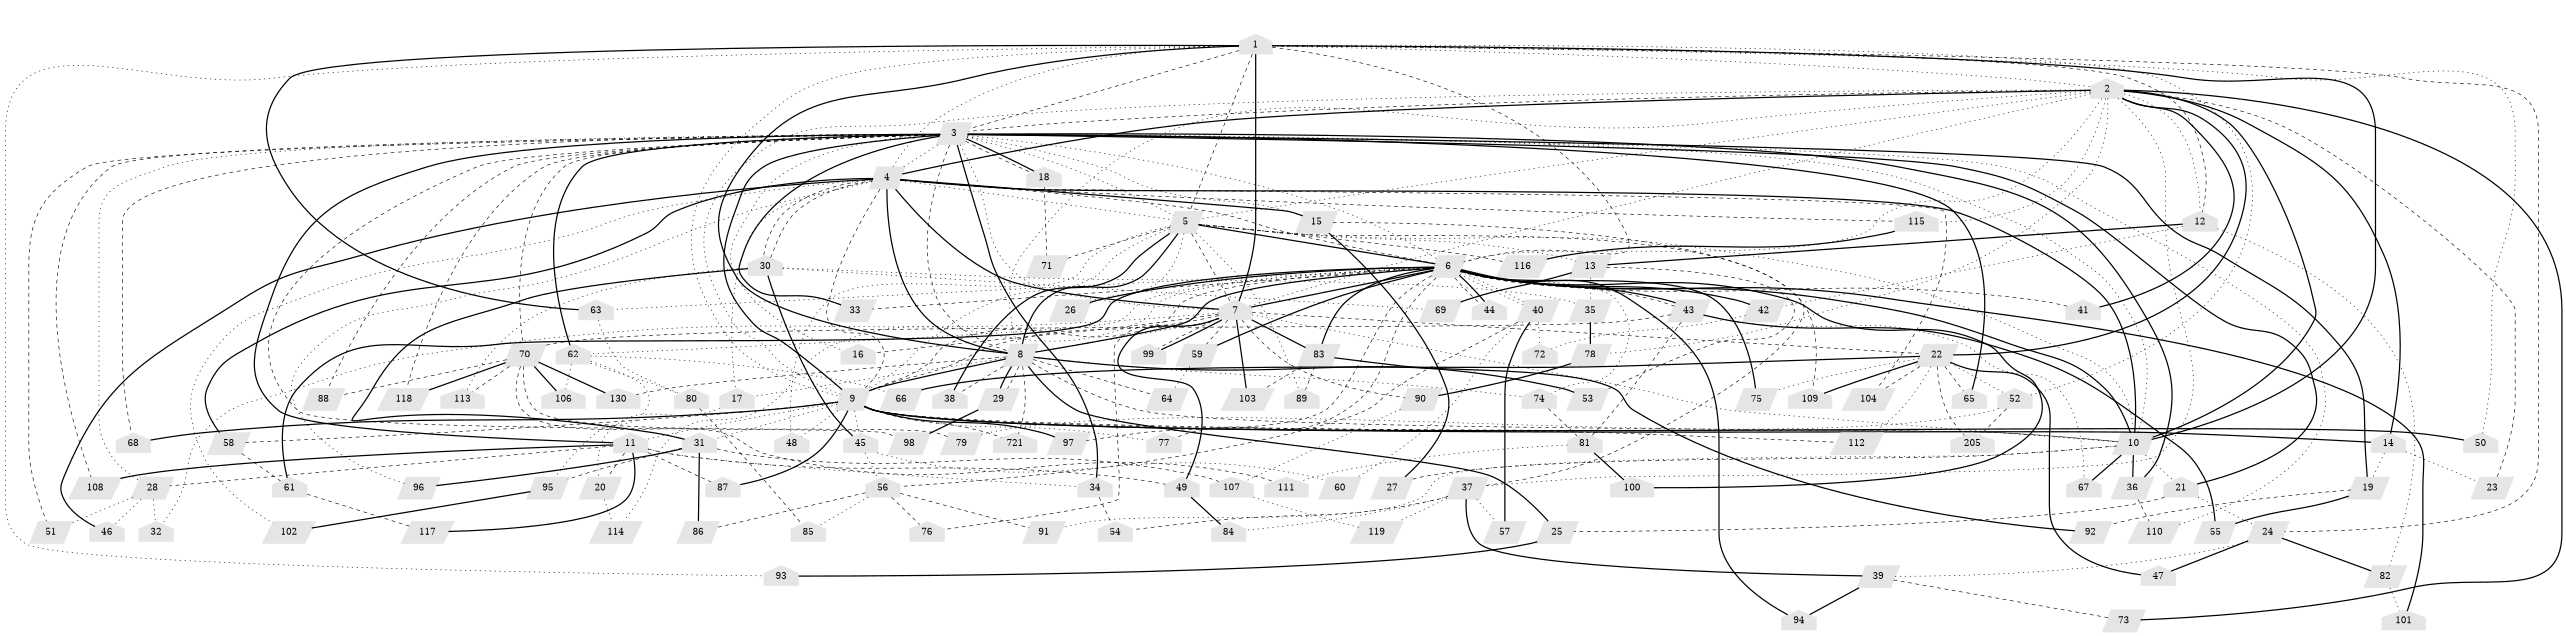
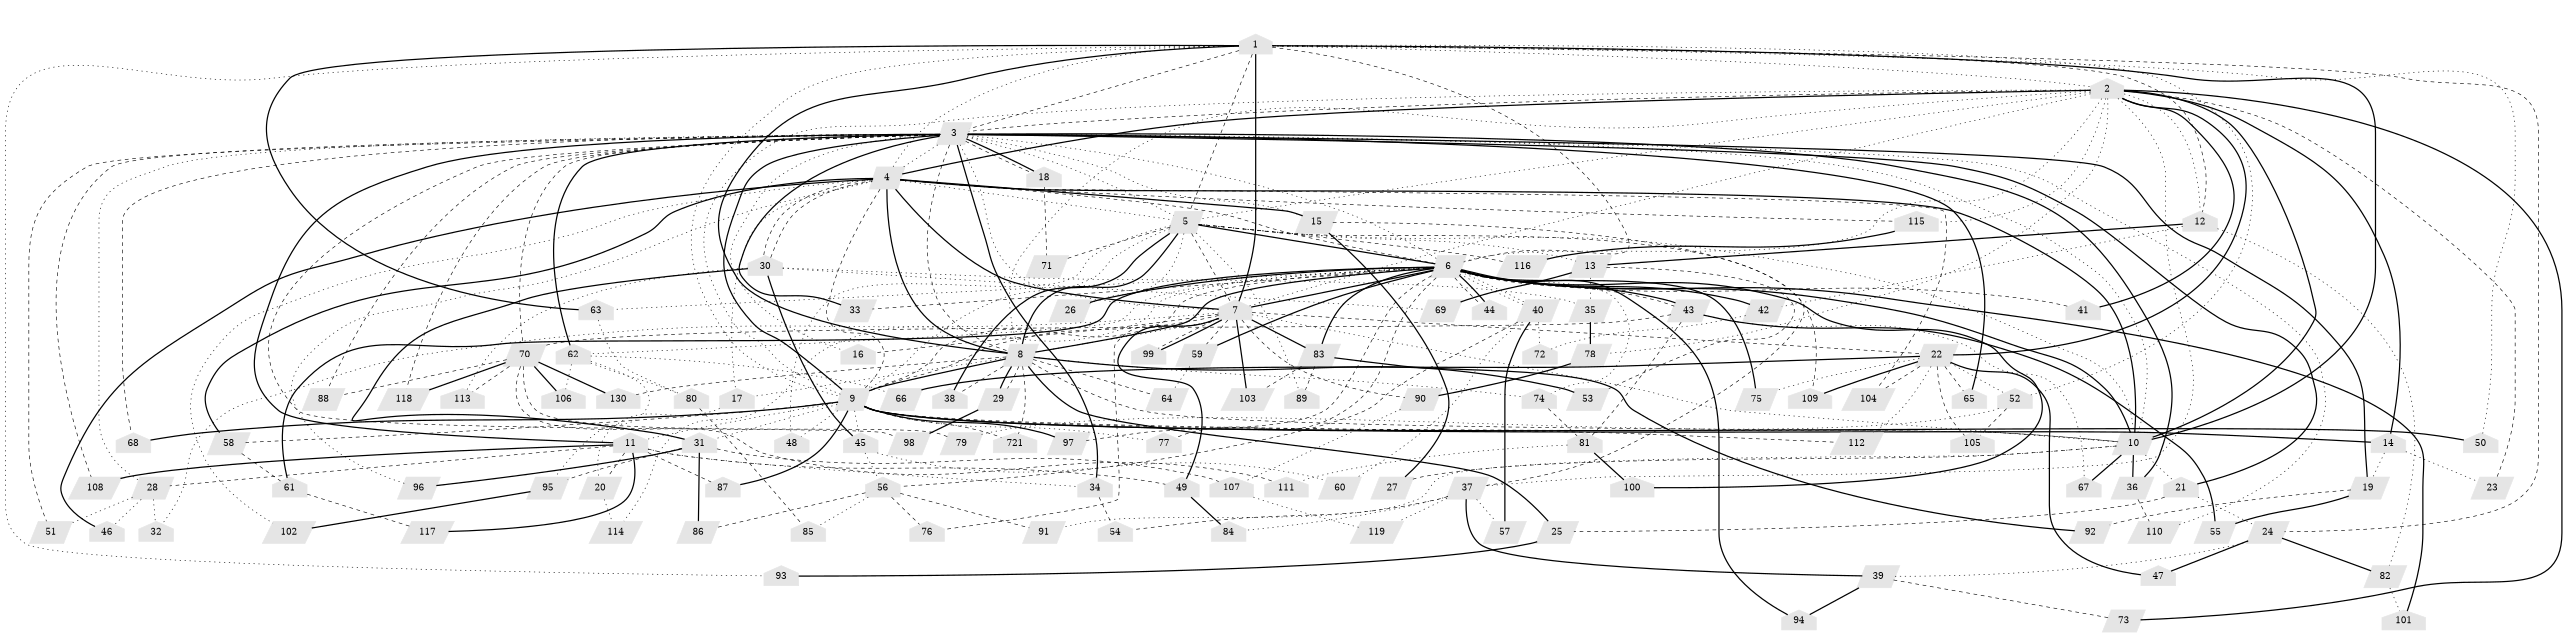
node "205": label "205" -> "105"
